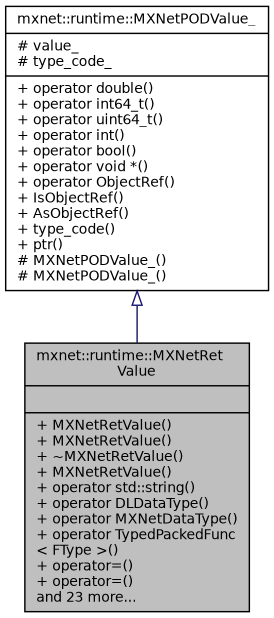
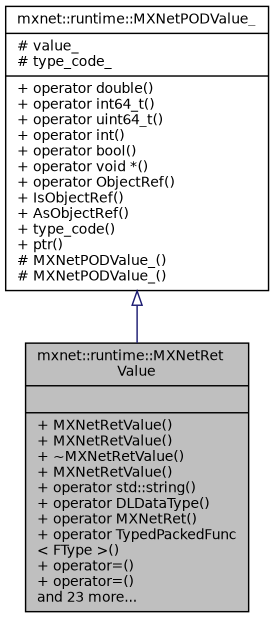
node "mxnet::runtime::MXNetRet": text "+ operator MXNetDataType()" -> "+ operator MXNetRet()"
